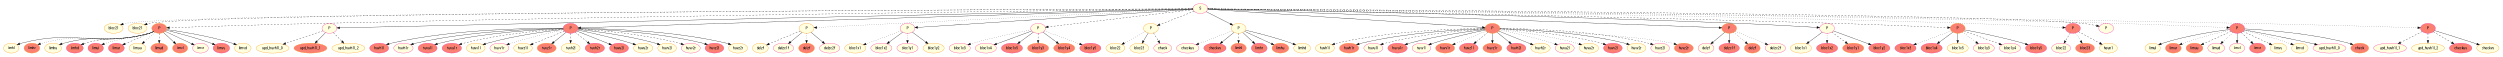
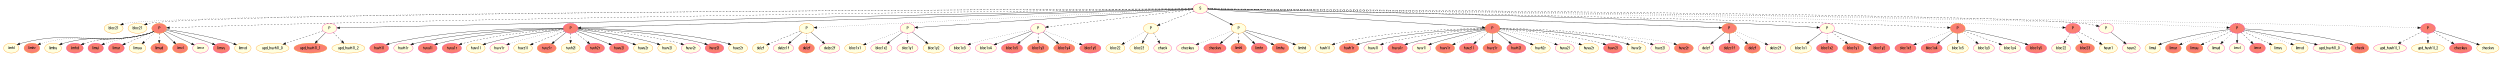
node "heun2": added
